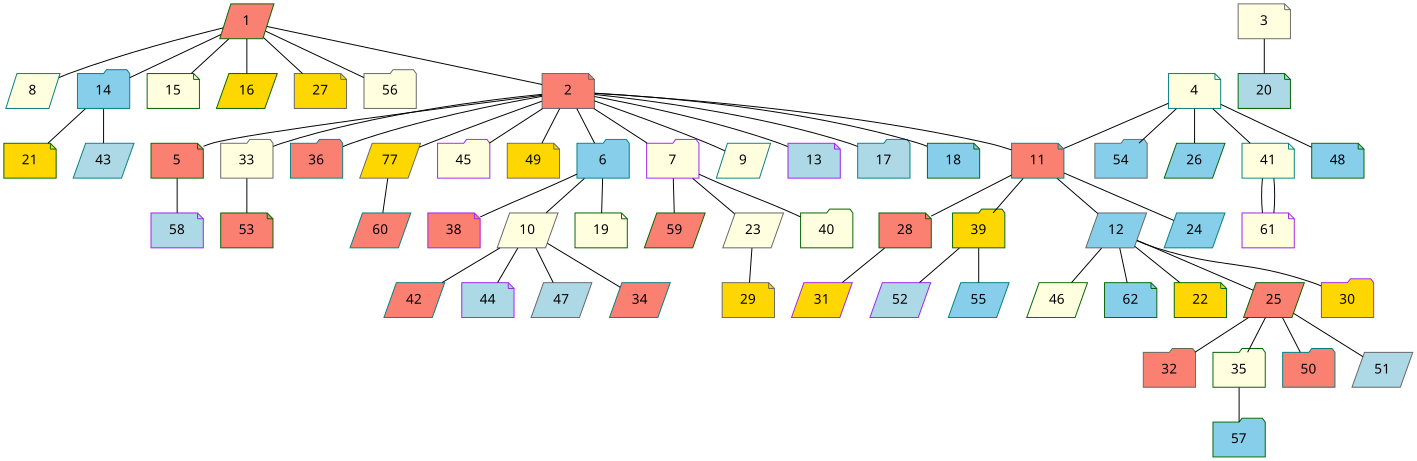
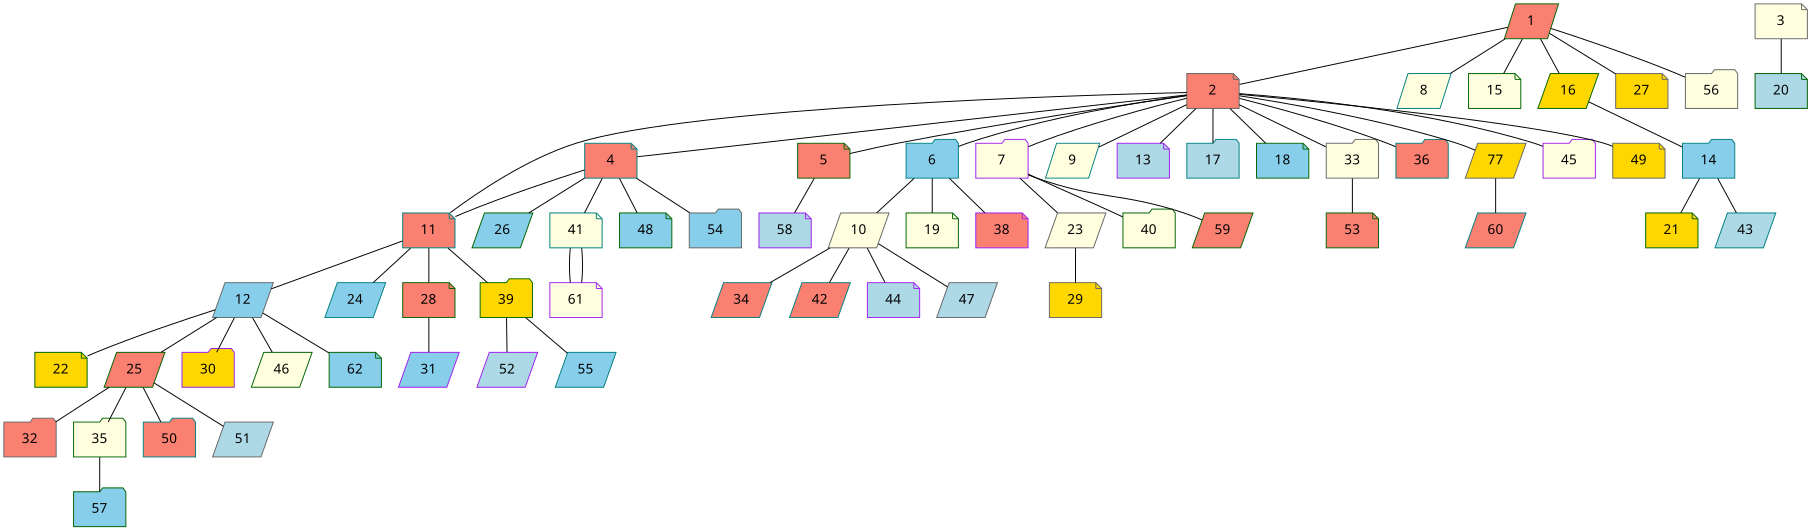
edge "1" -- "14": now "16" -- "14"
node "4": fillcolor lightyellow -> salmon
edge "2" -- "4": added
node "31": fillcolor gold -> skyblue
